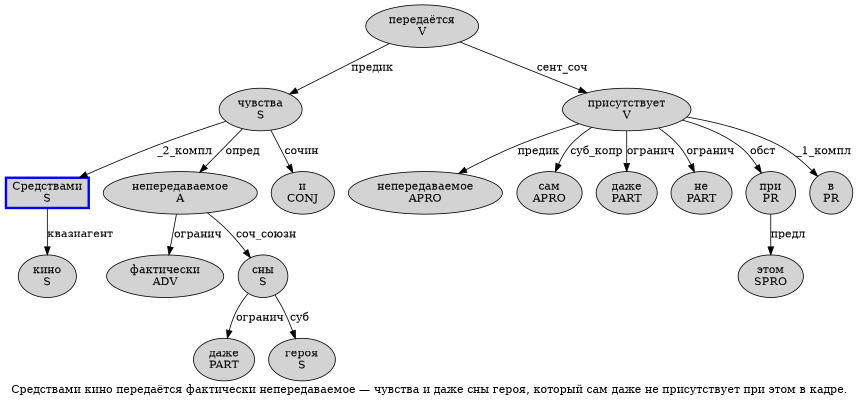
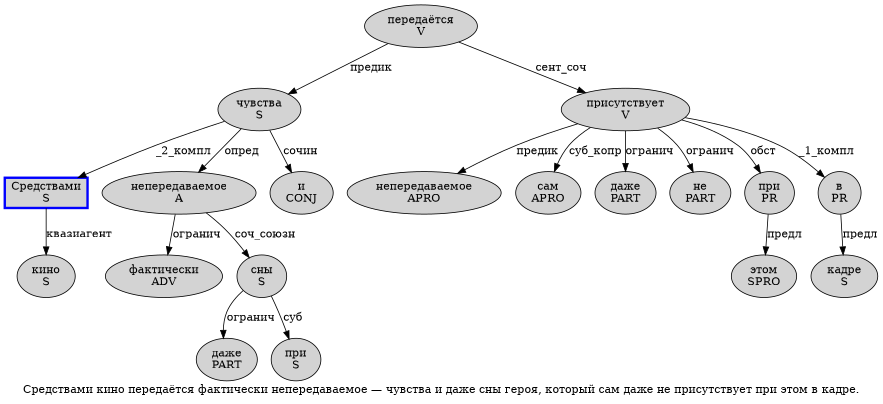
node "кадре S": added
node "героя S": label "героя S" -> "при S"
